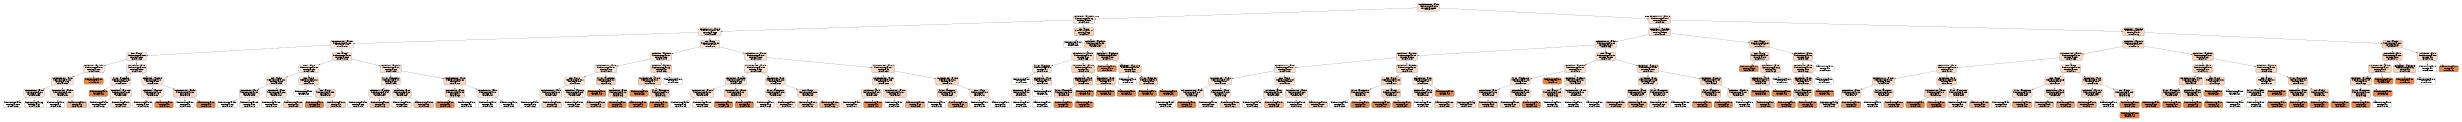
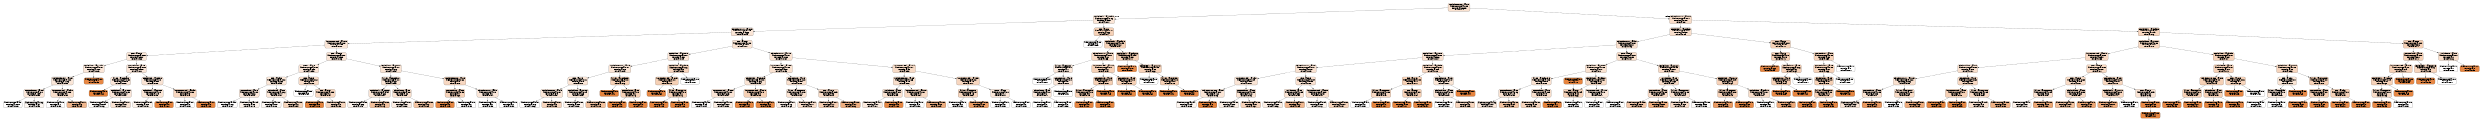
node "friedman_mse = 0.0 samples = 1 value = 4.13": added
